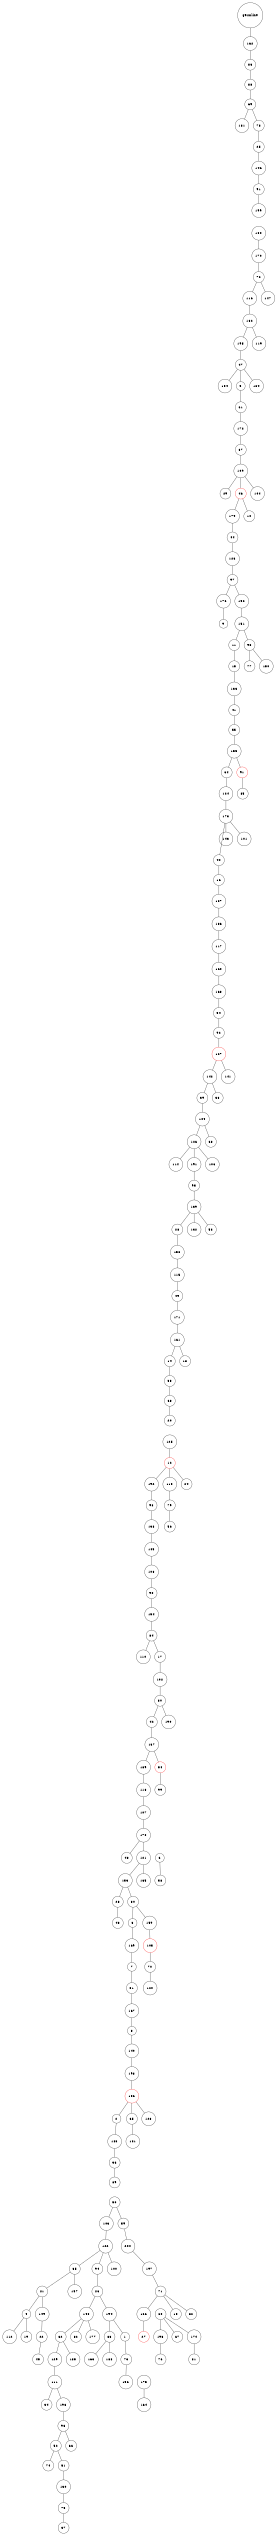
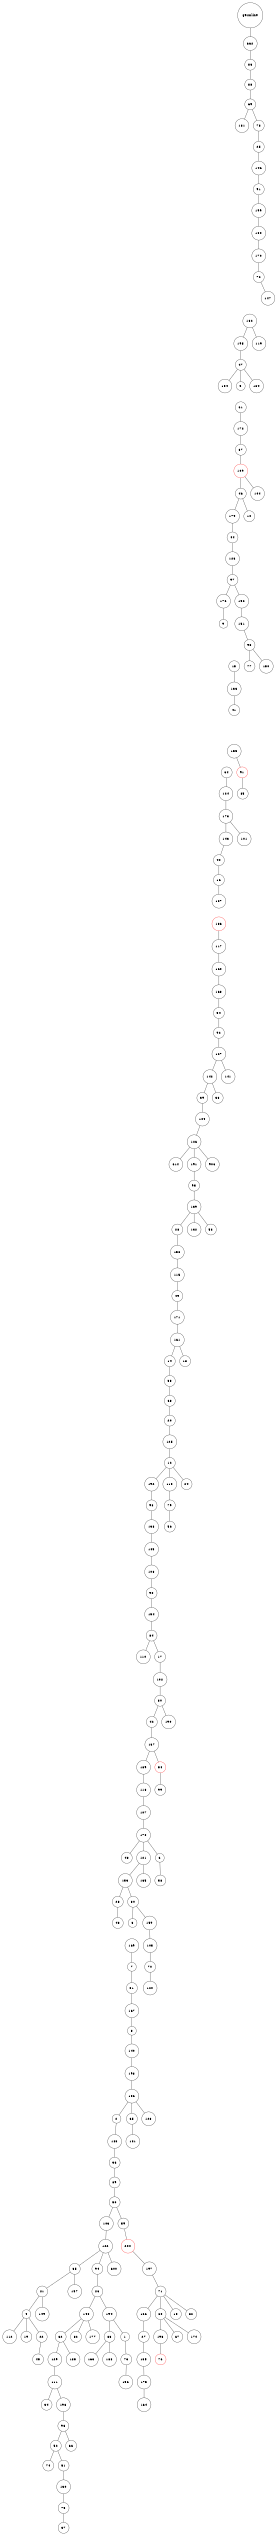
node "162": label "162" -> "662"
edge "199" -- "180": added
node "116": removed
edge "5" -- "61": removed
node "109": color black -> red
node "29": removed
node "46": color red -> black
node "11": removed
node "55": removed
edge "155" -- "64": removed
edge "173" -- "40": now "143" -- "40"
edge "187" -- "186": removed
node "186": color black -> red
node "127": color red -> black
node "63": removed
node "114": label "114" -> "614"
node "106": label "106" -> "906"
edge "20" -- "125": added
node "12": color red -> black
edge "178" -- "6": added
edge "3" -- "169": removed
node "105": color red -> black
node "136": color red -> black
edge "89" -- "50": added
node "200": color black -> red
node "100": label "100" -> "600"
edge "71" -- "60": added
edge "149" -- "22": now "4" -- "22"
node "27": color red -> black
node "135": added
node "76": color black -> red
node "81": removed
